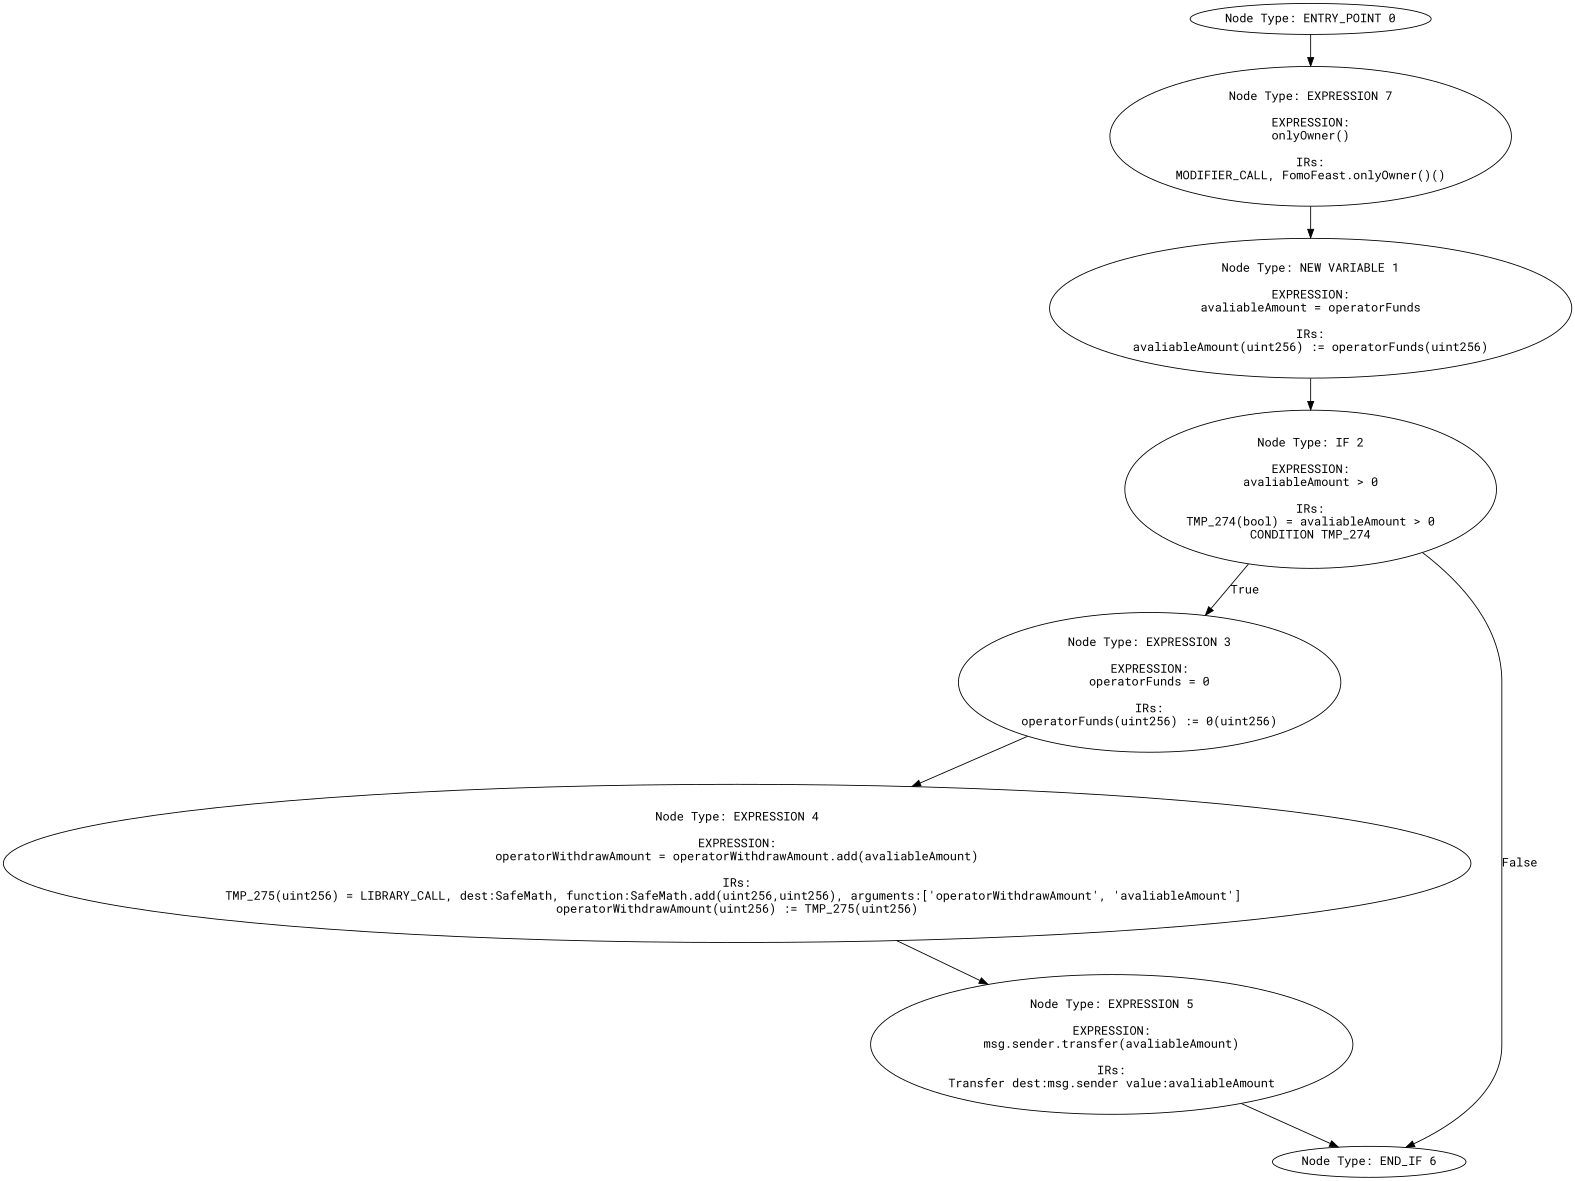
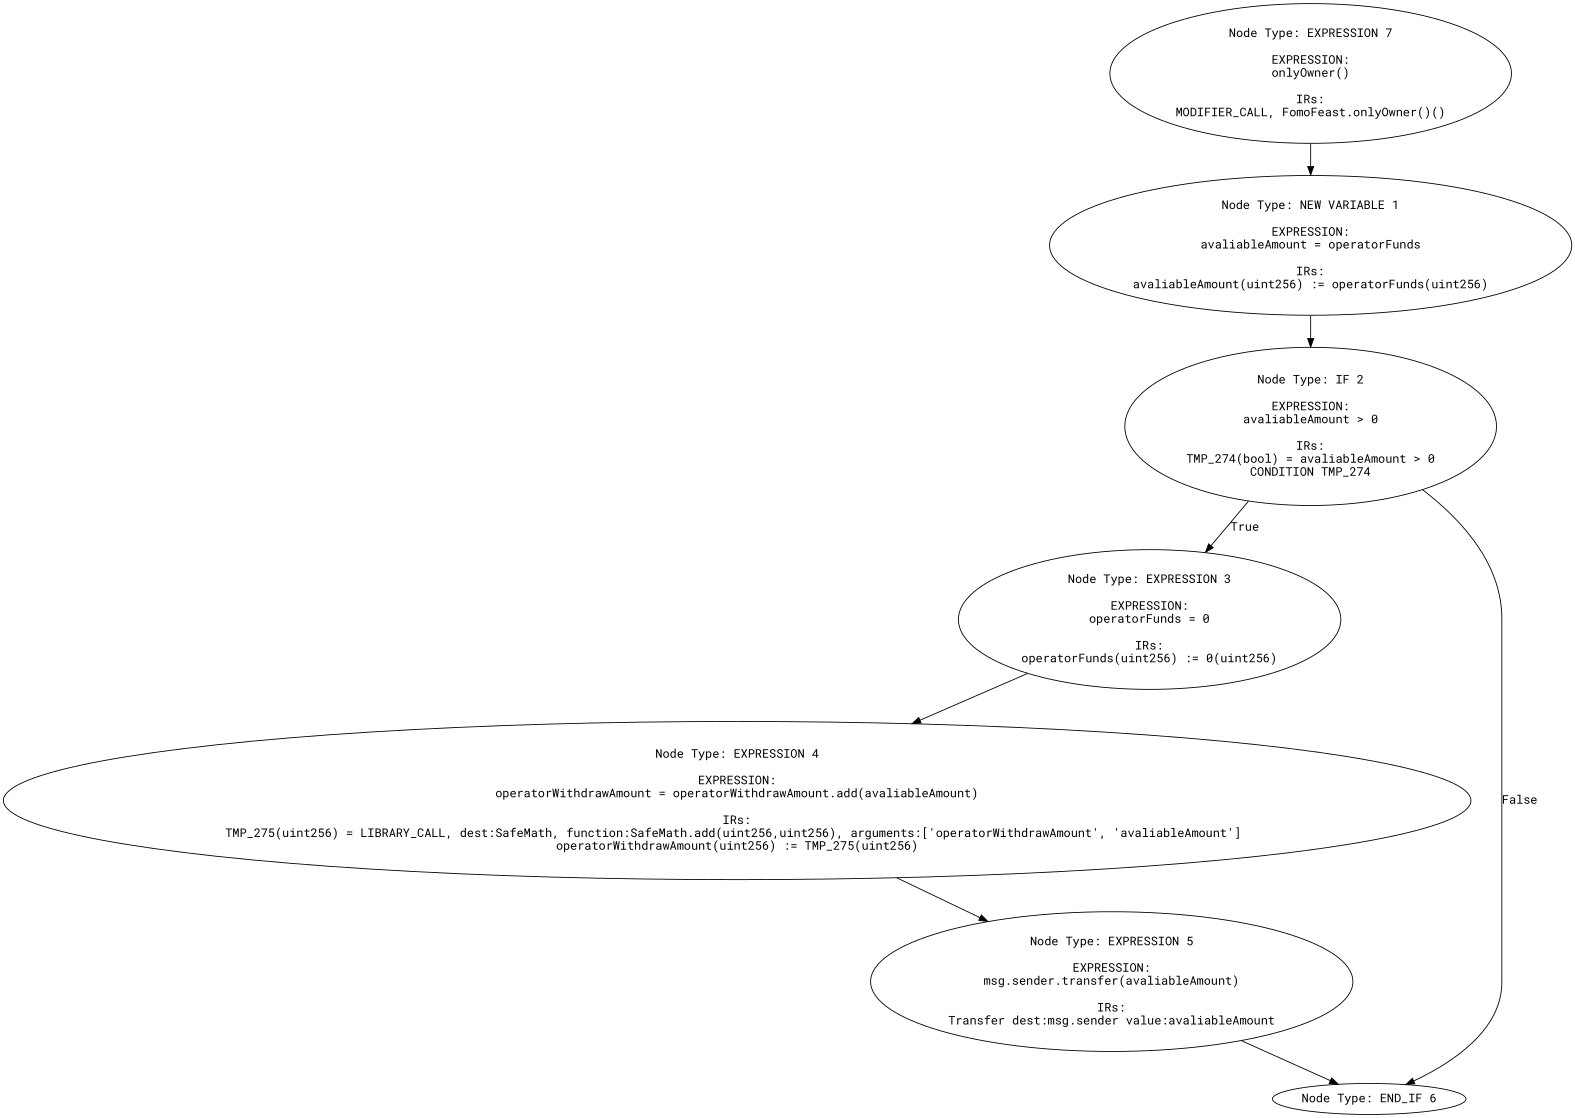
node "Node Type: ENTRY_POINT 0": removed
